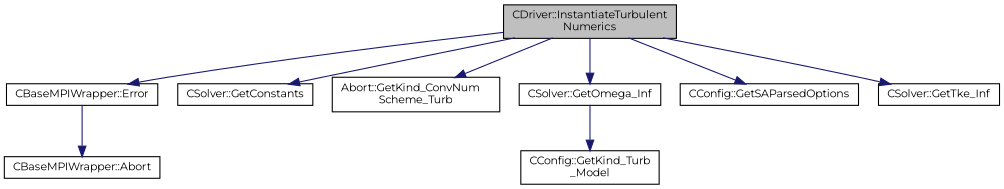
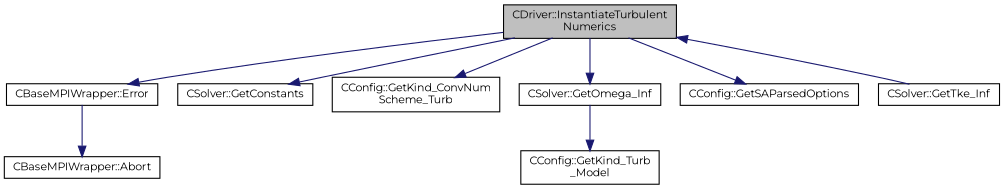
edge "CDriver::InstantiateTurbulent Numerics" -> "CSolver::GetTke_Inf": reversed
node "Abort::GetKind_ConvNum Scheme_Turb": label "Abort::GetKind_ConvNum Scheme_Turb" -> "CConfig::GetKind_ConvNum Scheme_Turb"
